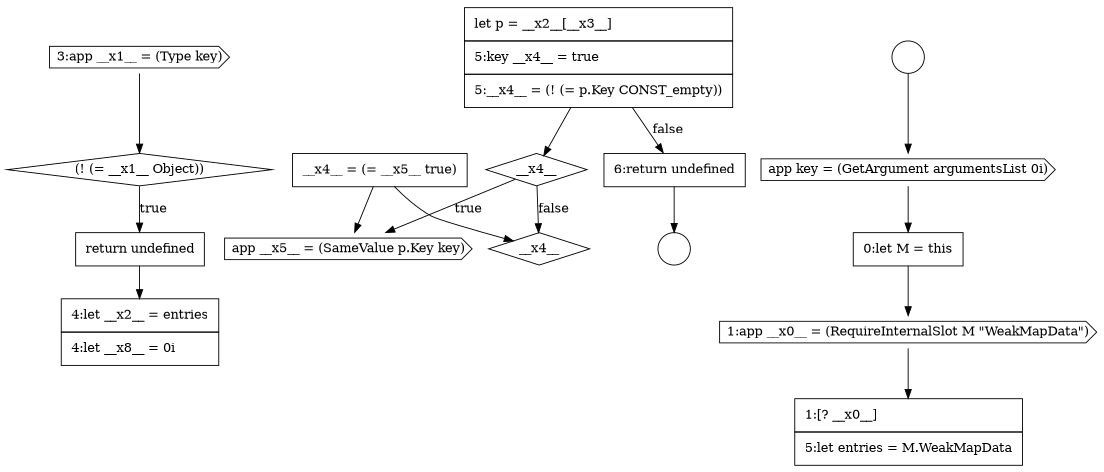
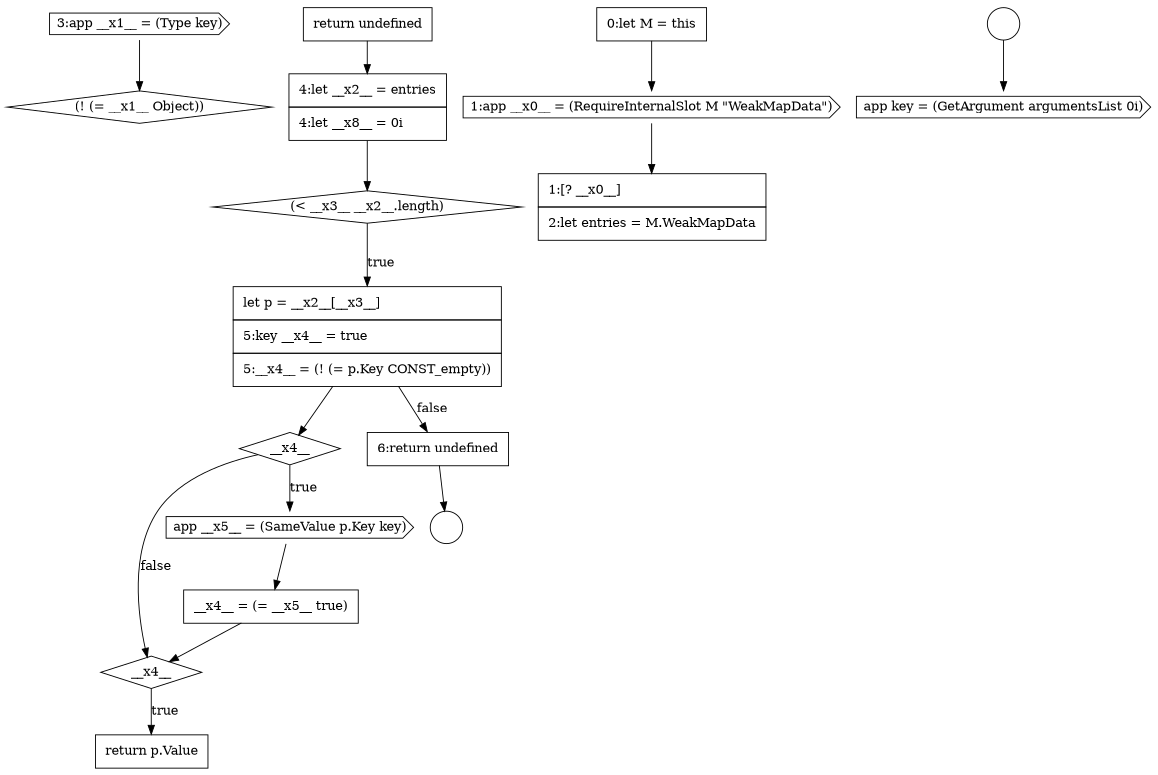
edge "(! (= __x1__ Object))" -> "return undefined": removed, label "true"
edge "__x4__ = (= __x5__ true)" -> "app __x5__ = (SameValue p.Key key)": reversed
edge "app key = (GetArgument argumentsList 0i)" -> "0:let M = this": removed
node "(< __x3__ __x2__.length)": added
node "1:[? __x0__]": text "5:let entries = M.WeakMapData" -> "2:let entries = M.WeakMapData"
node "return p.Value": added
